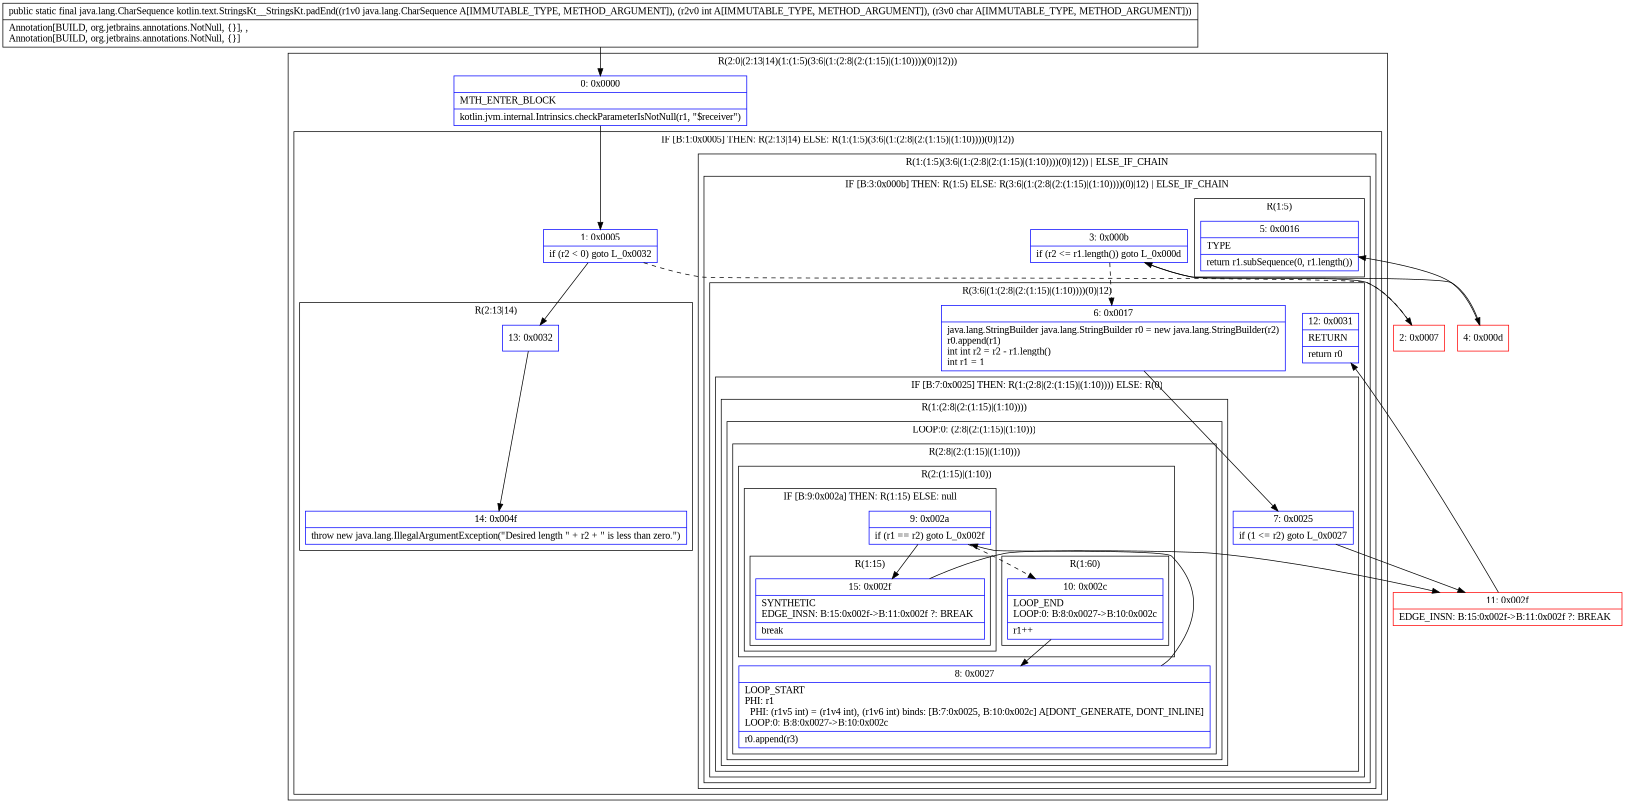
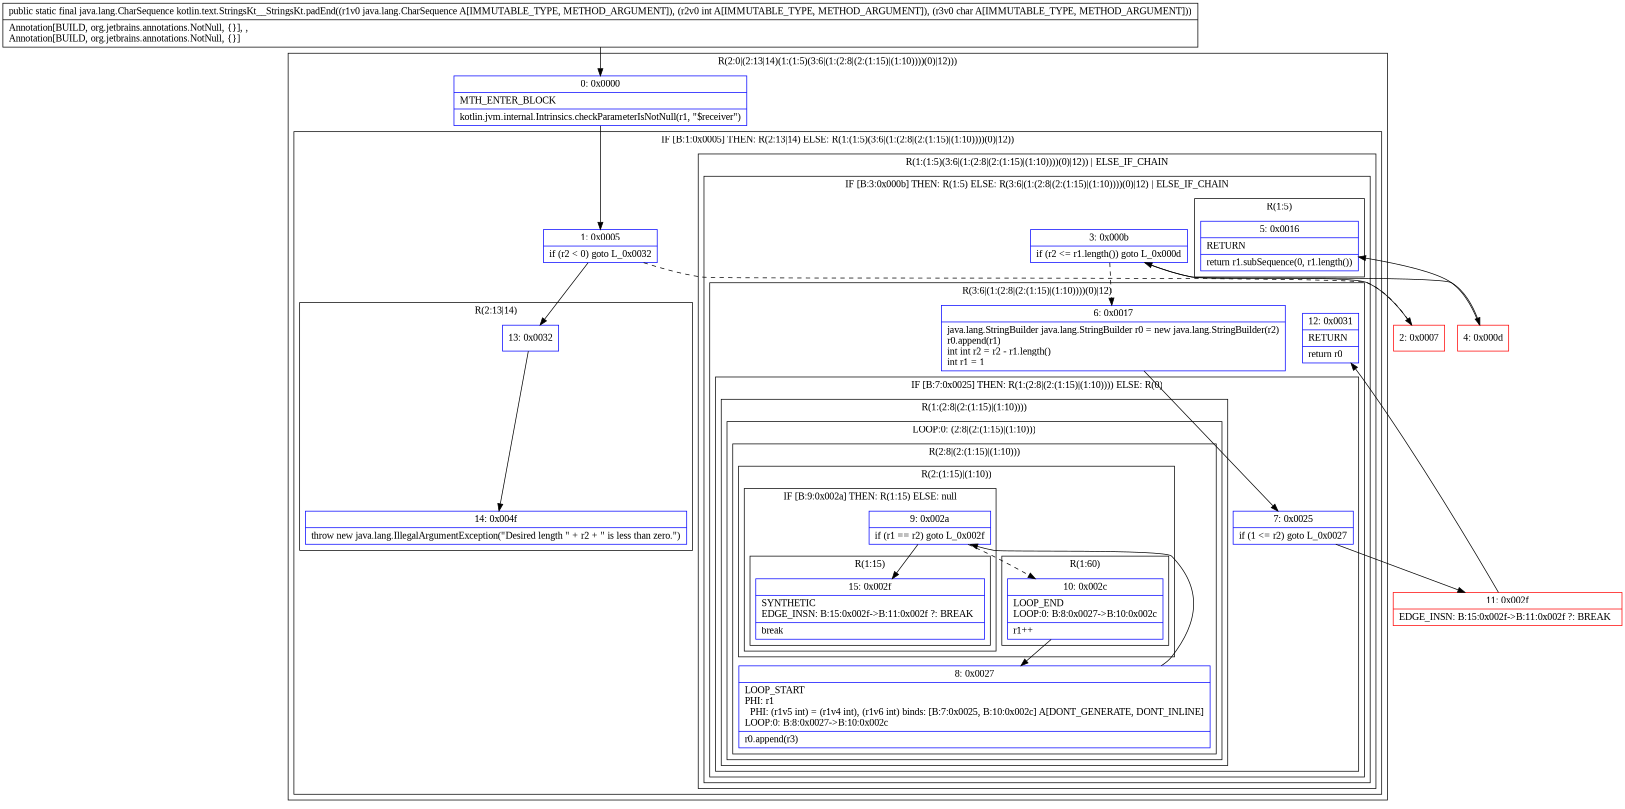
node "5: 0x0016": text "TYPE" -> "RETURN"
edge "15: 0x002f" -> "11: 0x002f": removed
